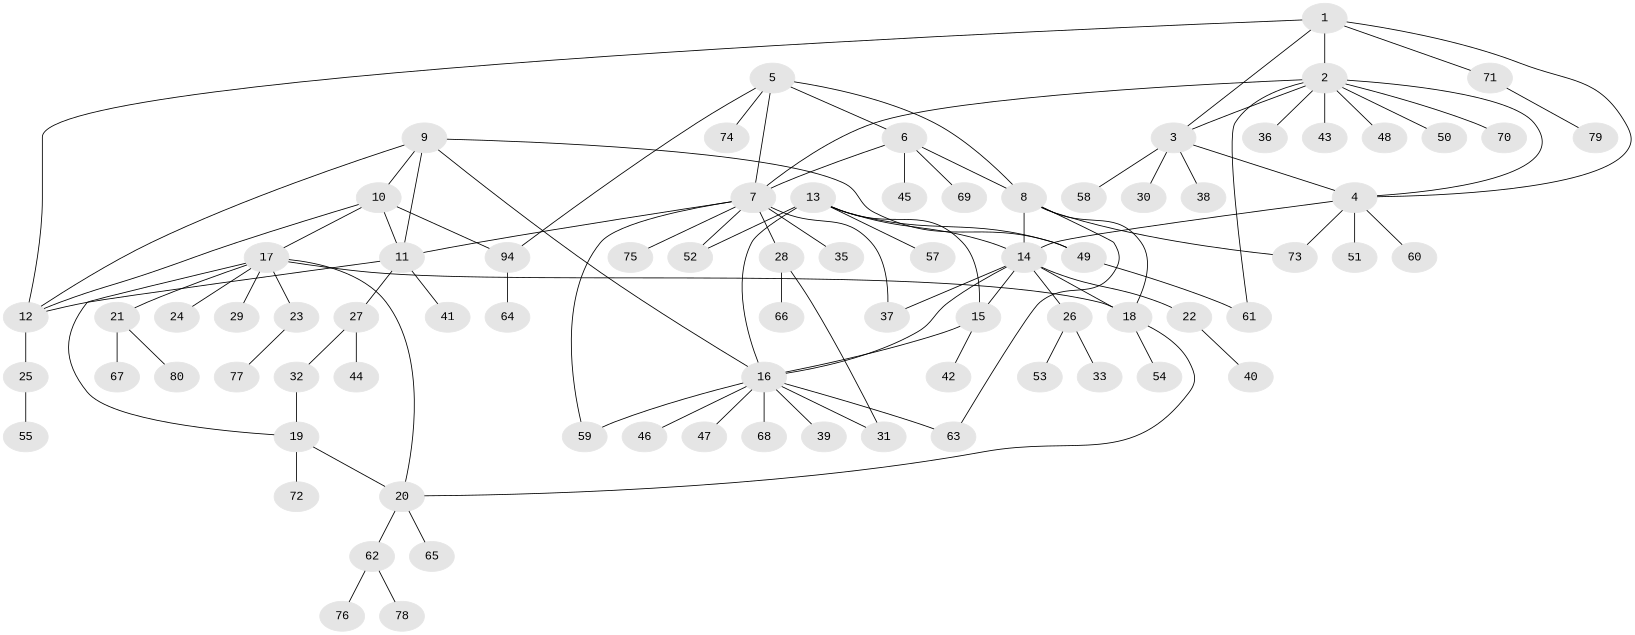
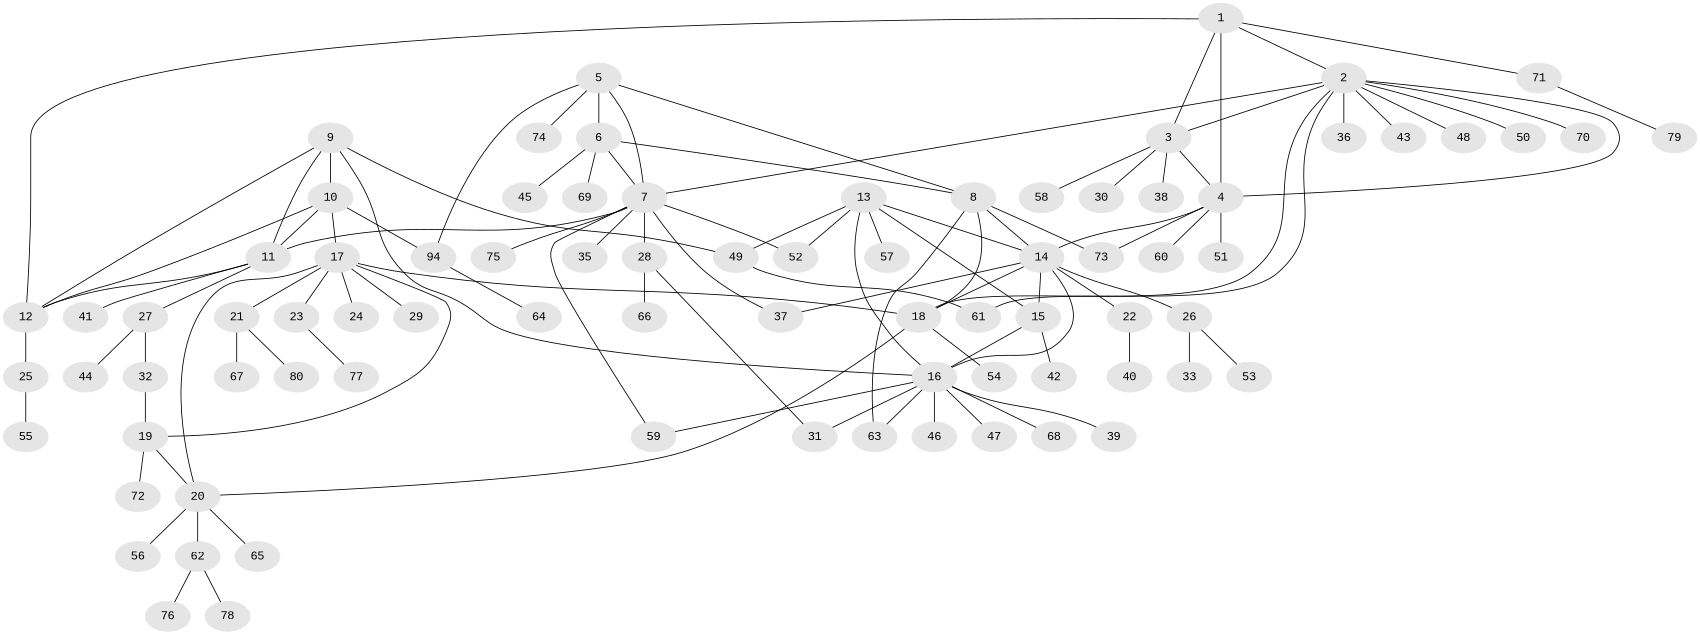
edge "2" -- "18": added
node "56": added
